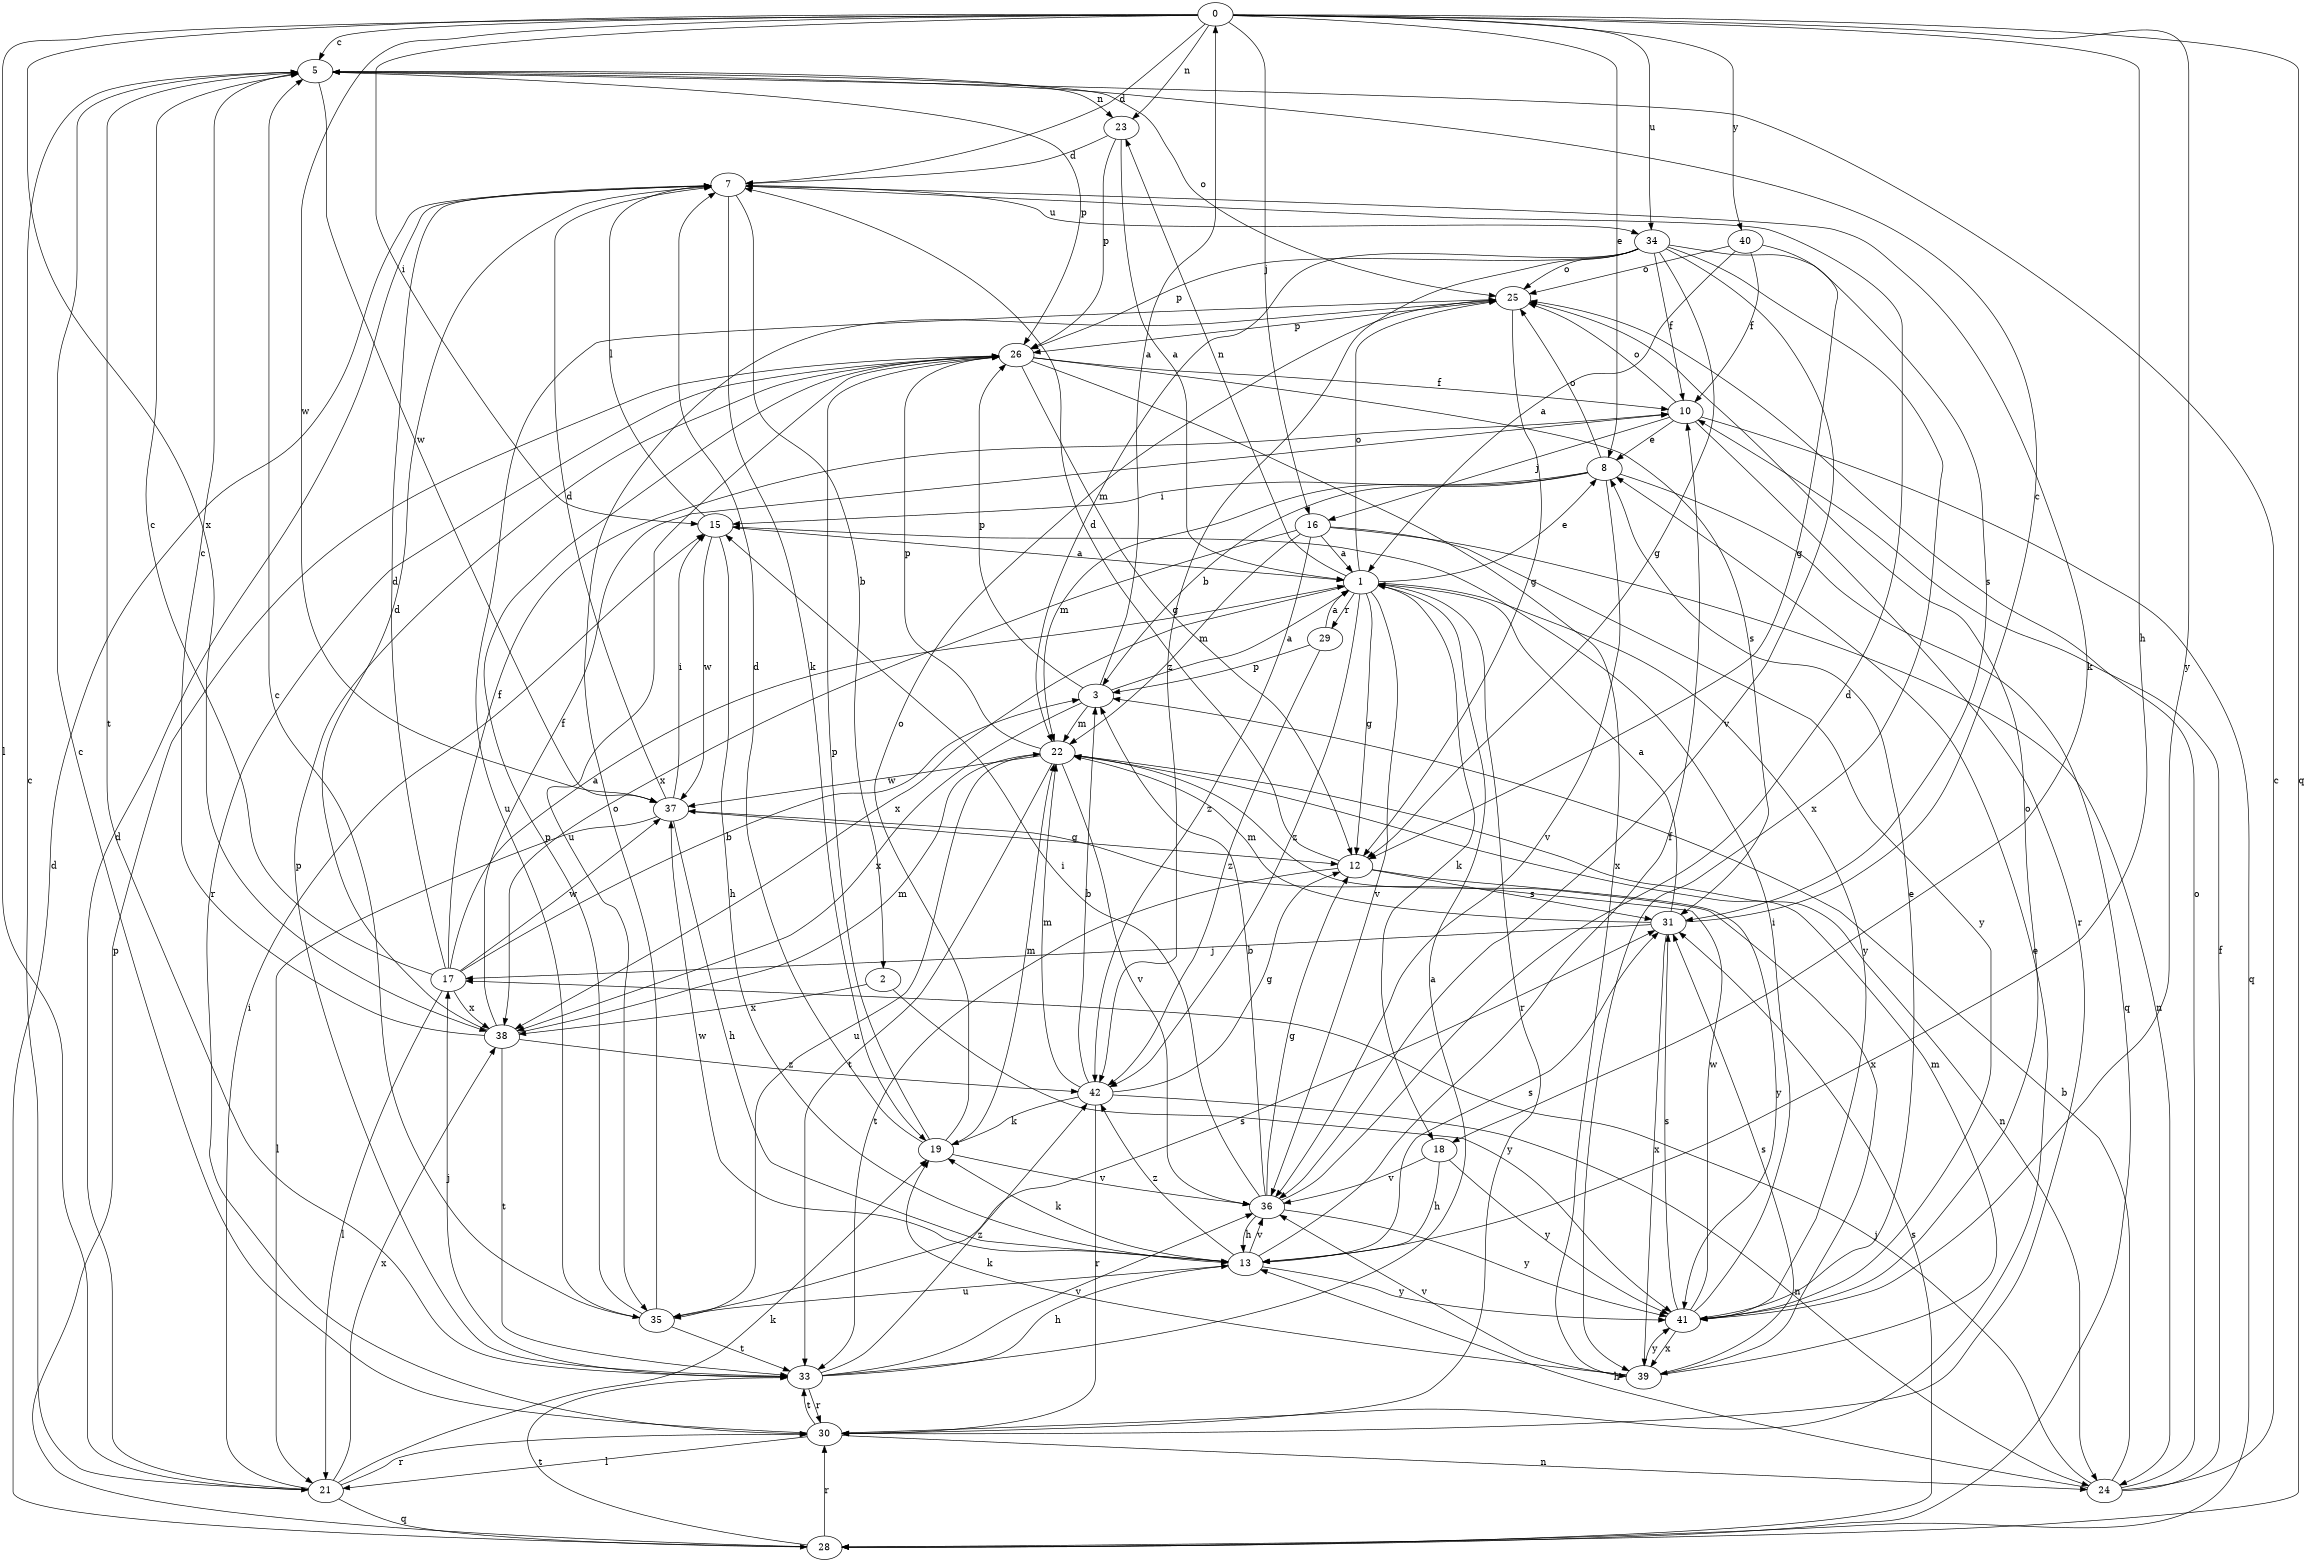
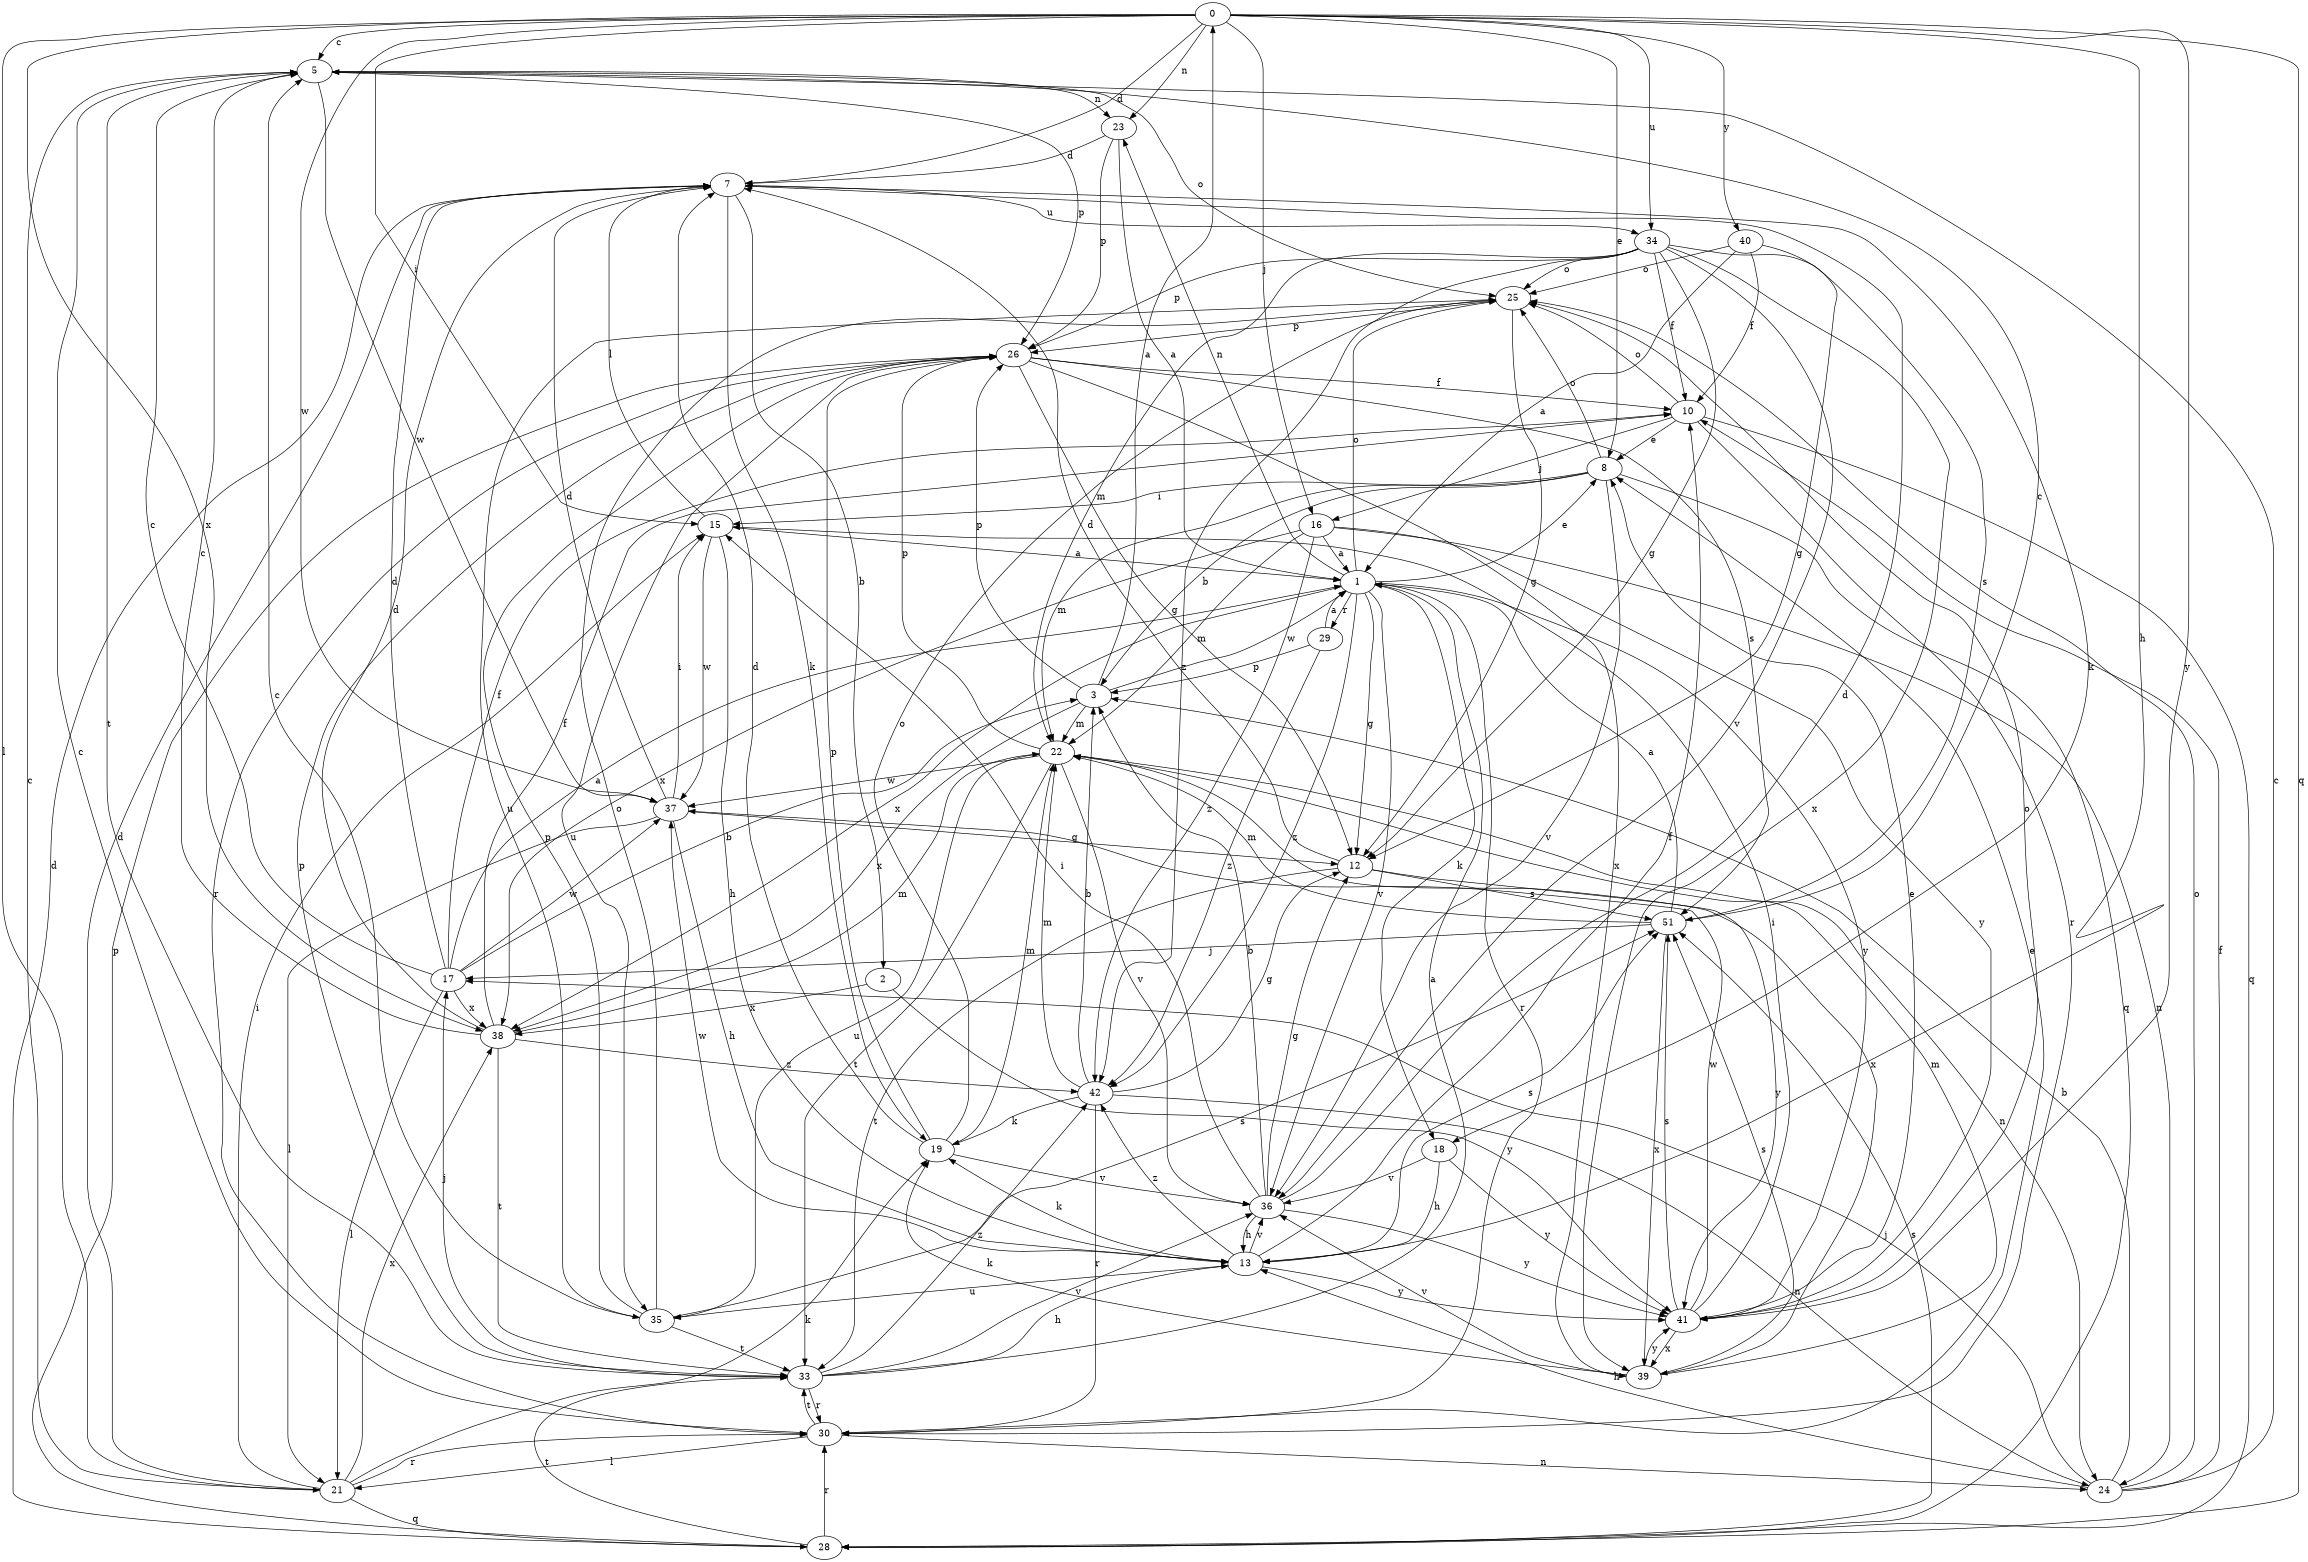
edge "3" -> "1": label "a" -> "w"
node "31": label "31" -> "51"
